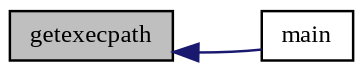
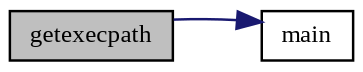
edge "main" -> "getexecpath": reversed
